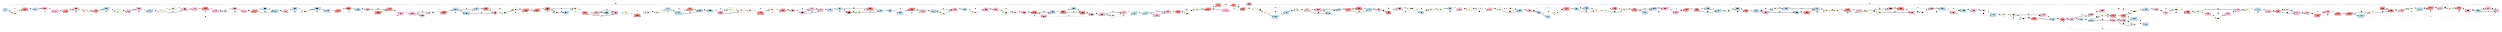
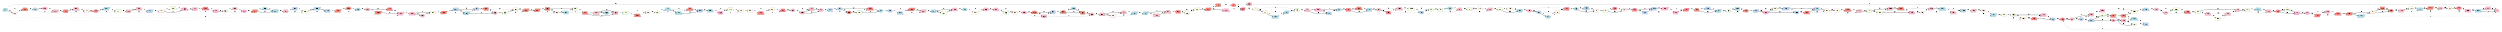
edge "2101" -> "12879": added, label "30"
edge "13404" -> "7749": now "13404" -> "8024"
edge "8825" -> "8882": style bold -> dotted
